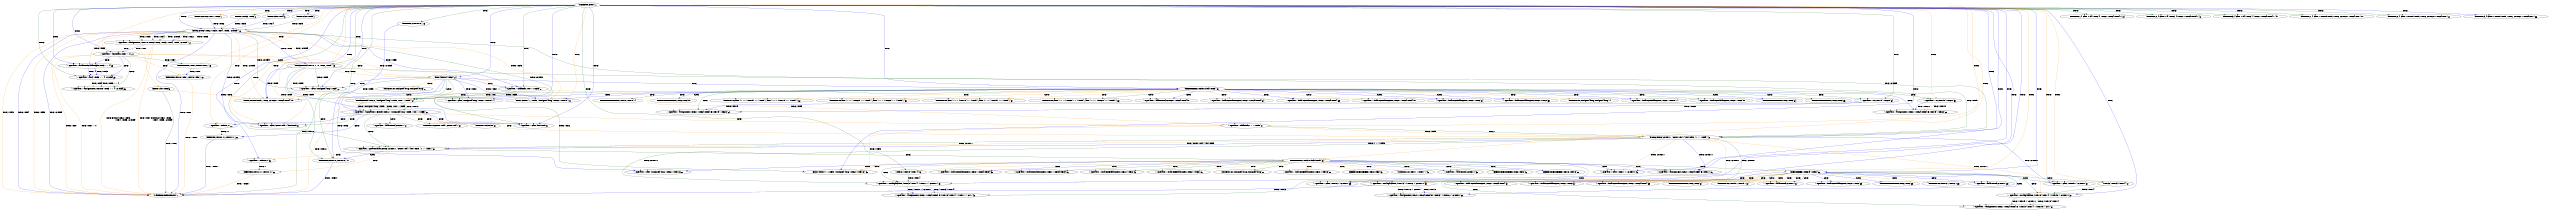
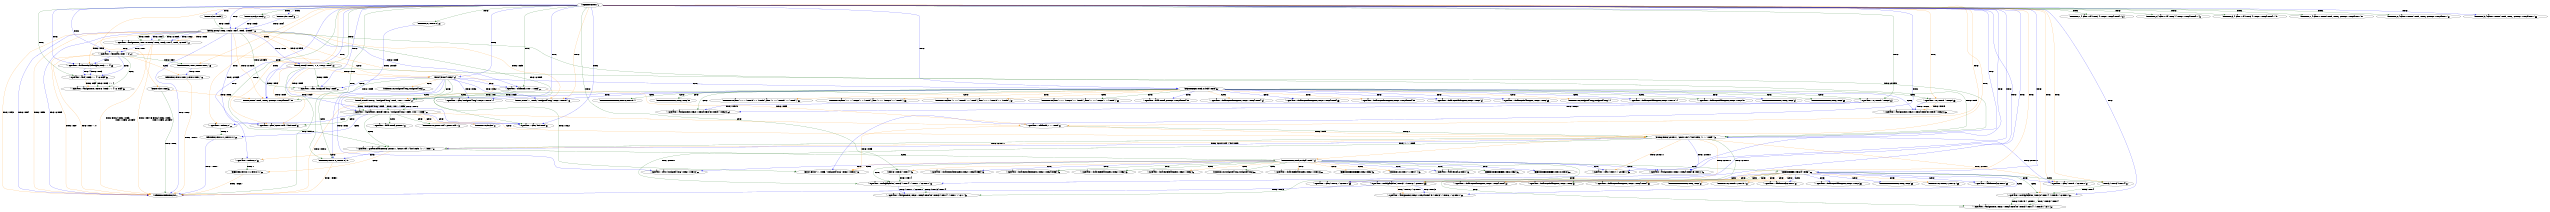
node "(PARAM,struct VAR1 *VAR2)": removed
edge "(RETURN,return 0;,return 0;)" -> "(METHOD_RETURN,int)": color blue -> darkorange
